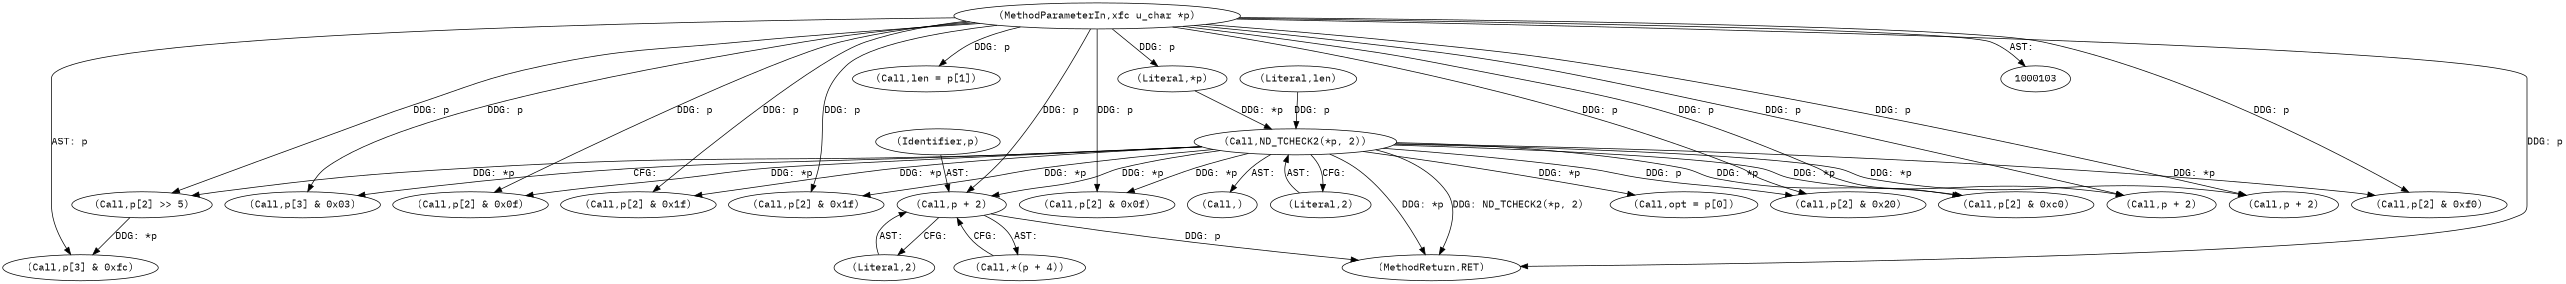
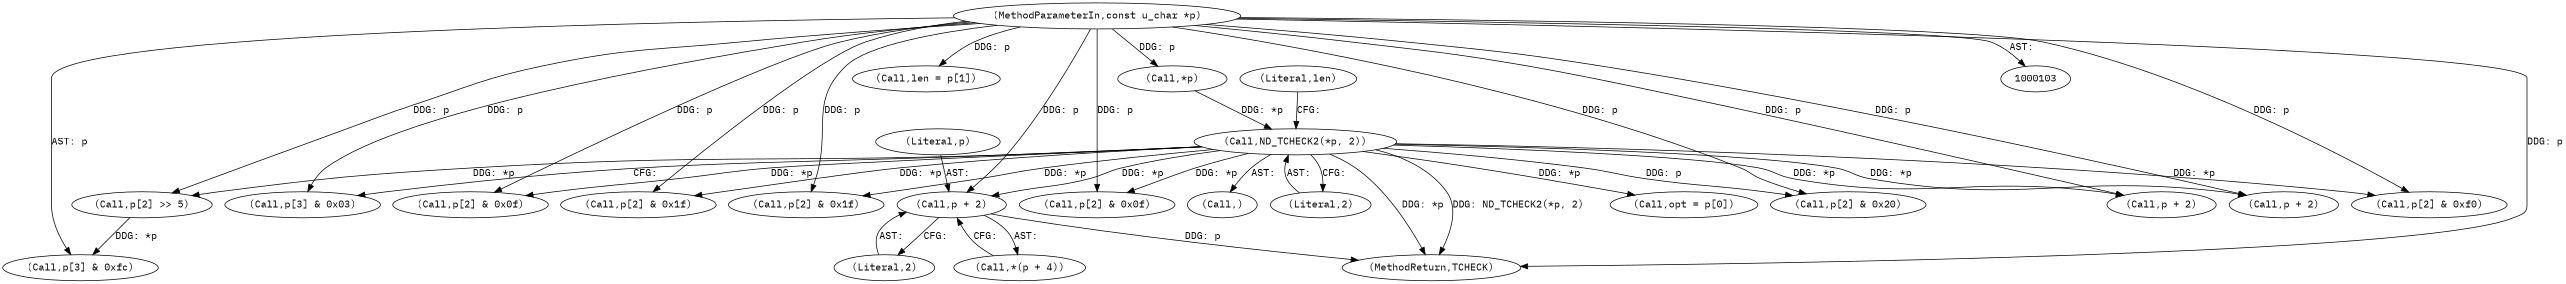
node "(MethodParameterIn,xfc u_char *p)": label "(MethodParameterIn,xfc u_char *p)" -> "(MethodParameterIn,const u_char *p)"
node "(Literal,*p)": label "(Literal,*p)" -> "(Call,*p)"
edge "(Literal,len)" -> "(Call,ND_TCHECK2(*p, 2))": label "DDG: p" -> "CFG: "
node "(Identifier,p)": label "(Identifier,p)" -> "(Literal,p)"
node "(Call,p[2] & 0xc0)": removed
node "(MethodReturn,RET)": label "(MethodReturn,RET)" -> "(MethodReturn,TCHECK)"
